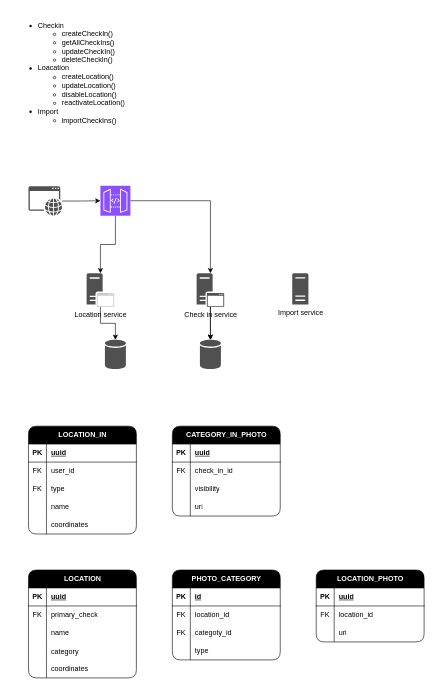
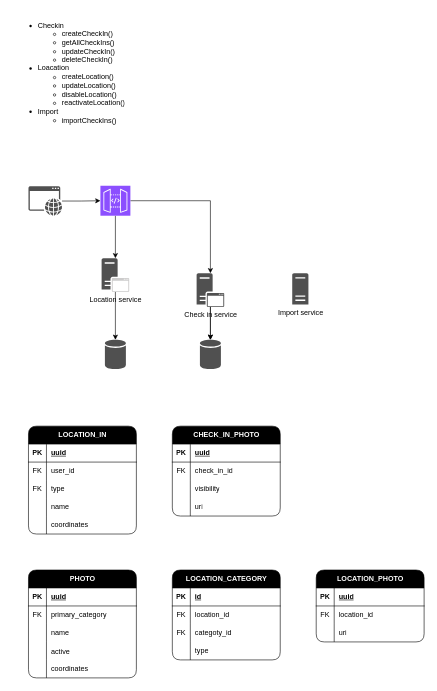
node "Location service": moved (101, 290) -> (116, 275)
node "CATEGORY_IN_PHOTO": label "CATEGORY_IN_PHOTO" -> "CHECK_IN_PHOTO"
node "LOCATION": label "LOCATION" -> "PHOTO"
node "PHOTO_CATEGORY": label "PHOTO_CATEGORY" -> "LOCATION_CATEGORY"
node "primary_check": label "primary_check" -> "primary_category"
node "category": label "category" -> "active"
